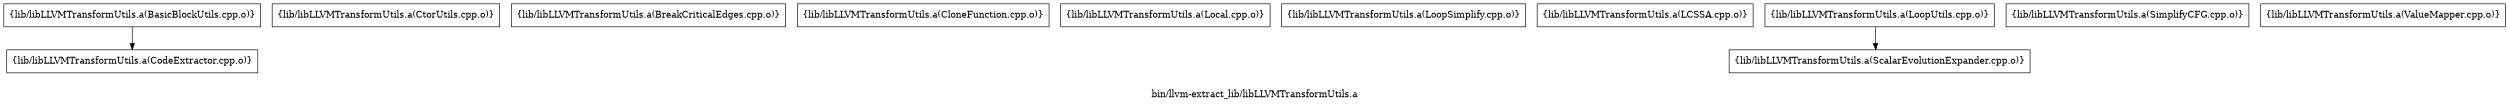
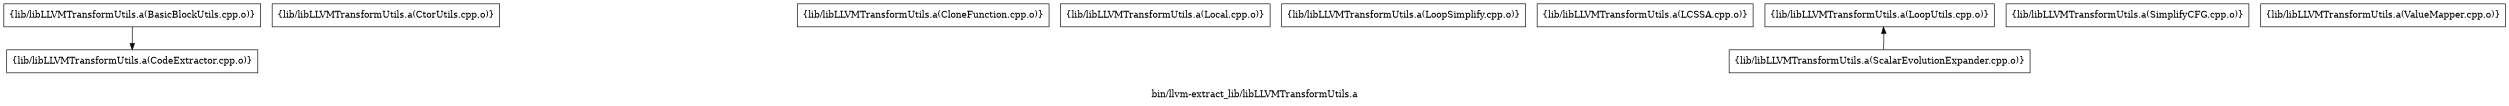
node "{lib/libLLVMTransformUtils.a(BreakCriticalEdges.cpp.o)}": removed
edge "{lib/libLLVMTransformUtils.a(LoopUtils.cpp.o)}" -> "{lib/libLLVMTransformUtils.a(ScalarEvolutionExpander.cpp.o)}": reversed
